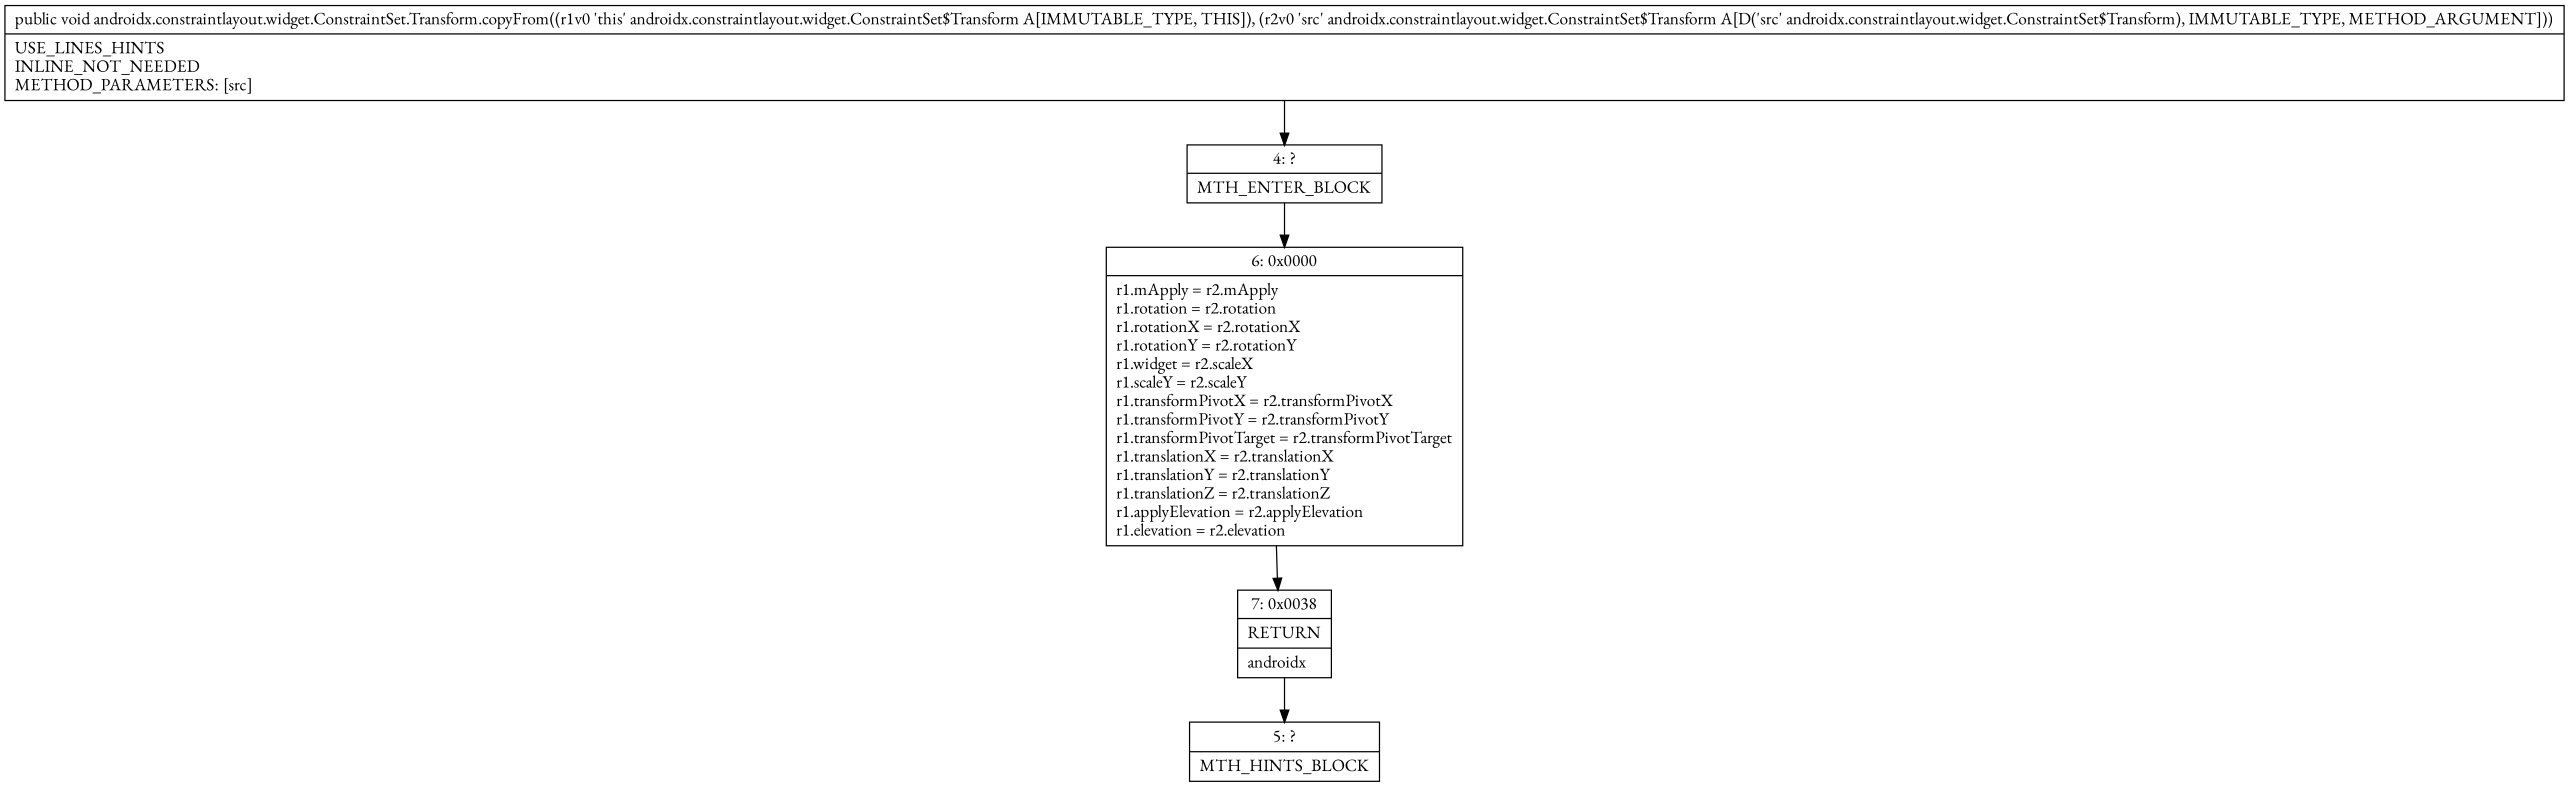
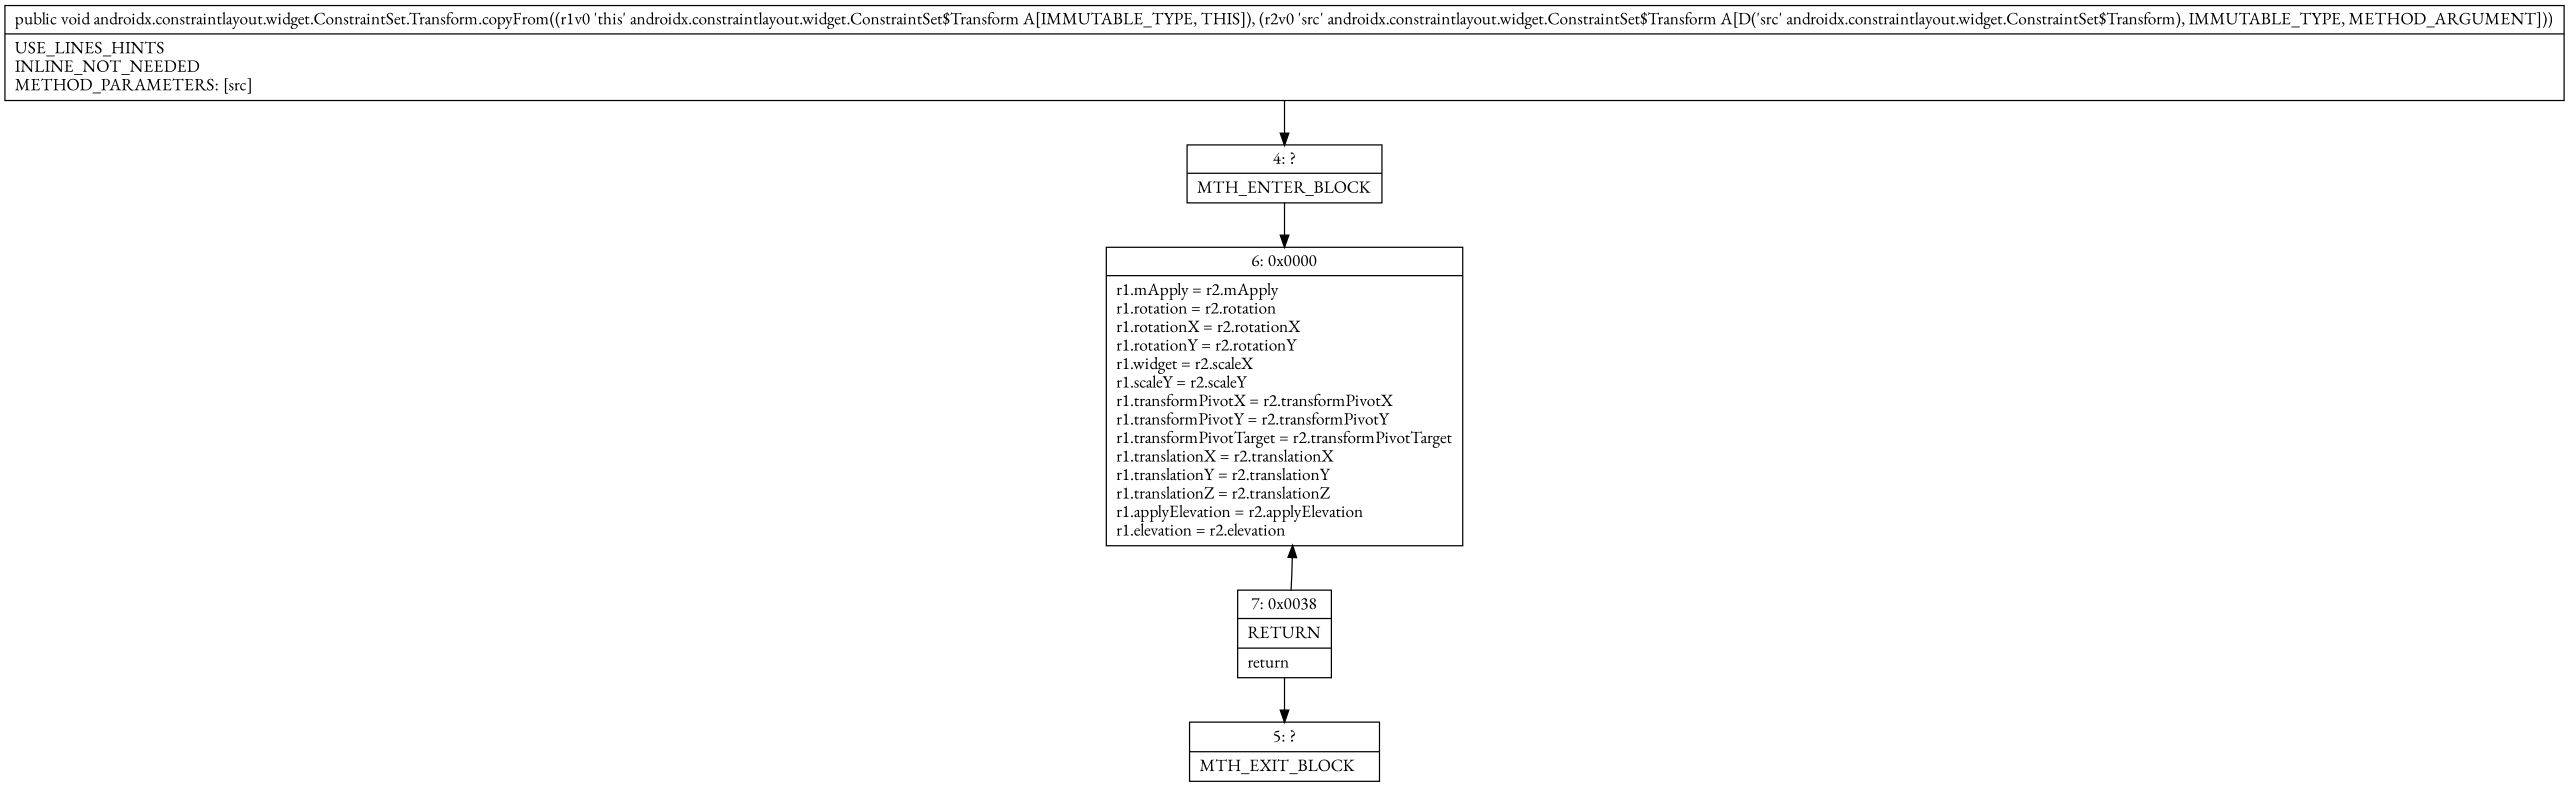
edge "6: 0x0000" -> "7: 0x0038": reversed
node "7: 0x0038": text "androidx" -> "return"
node "5: ?": text "MTH_HINTS_BLOCK" -> "MTH_EXIT_BLOCK"
